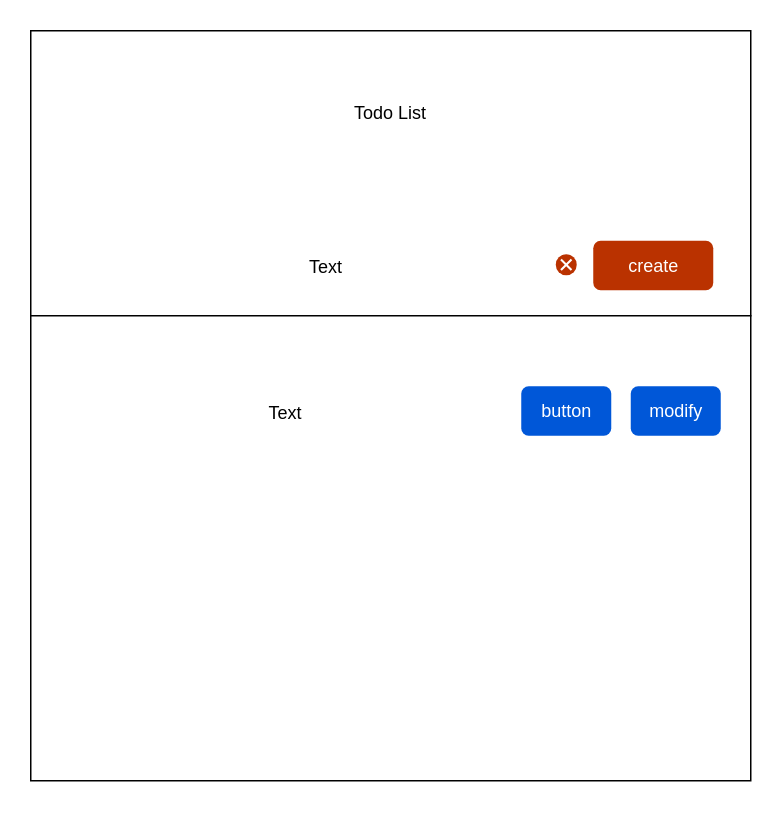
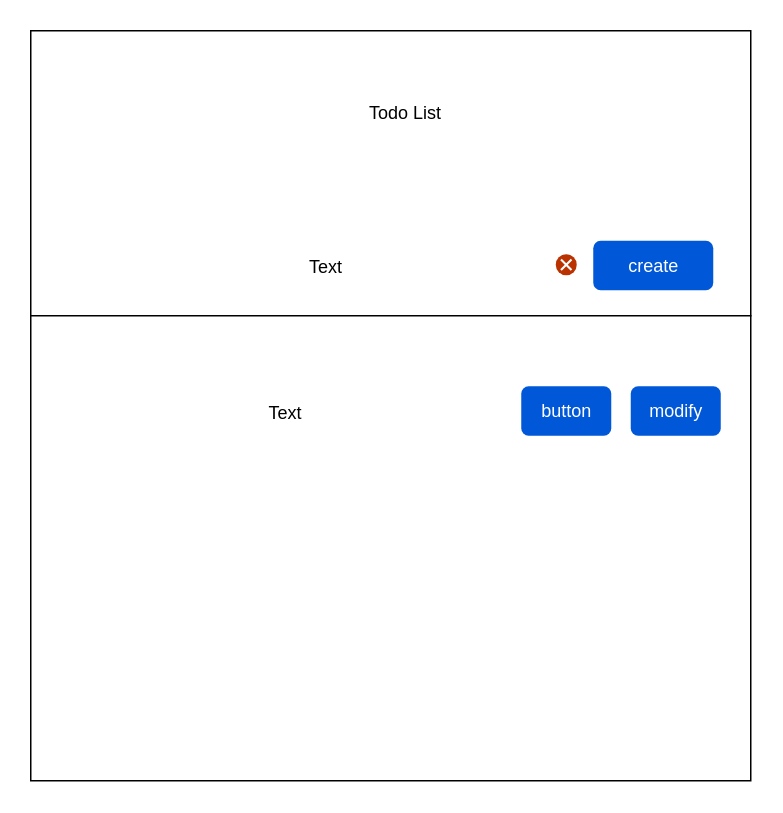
node "Todo List": moved (391, 113) -> (406, 113)
node "create": fillcolor #ba3200 -> #0057d8
